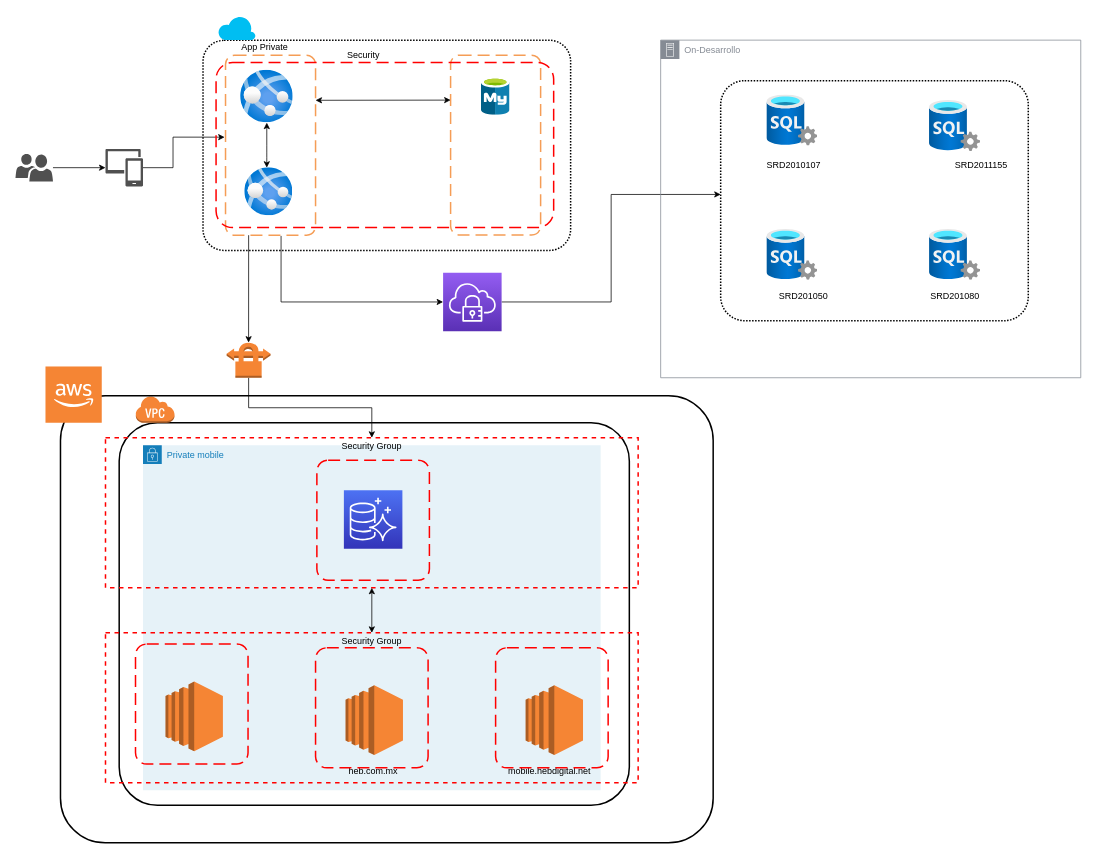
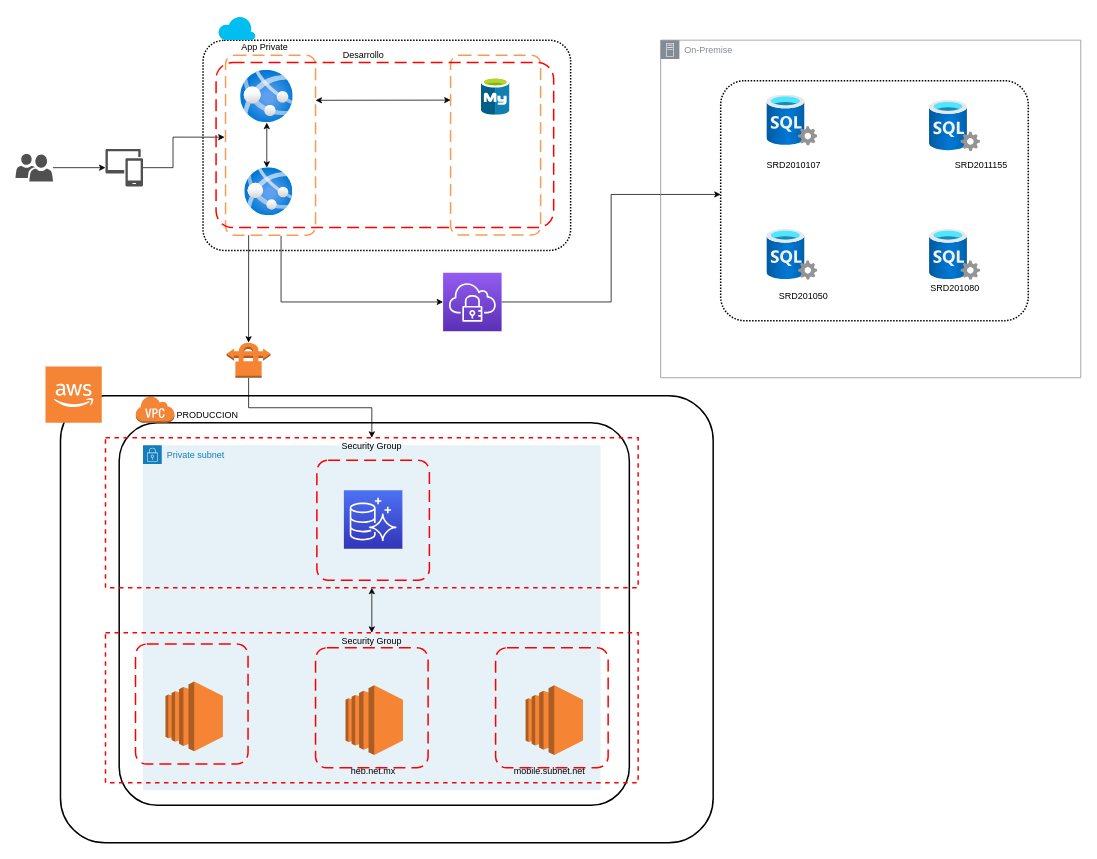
node "On-Desarrollo": label "On-Desarrollo" -> "On-Premise"
node "Security": label "Security" -> "Desarrollo"
node "SRD201080": moved (955, 296) -> (955, 288)
node "PRODUCCION": added
node "Private mobile": label "Private mobile" -> "Private subnet"
node "heb.com.mx": label "heb.com.mx" -> "heb.net.mx"
node "mobile.hebdigital.net": label "mobile.hebdigital.net" -> "mobile.subnet.net"
